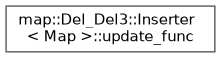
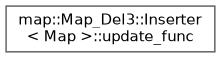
node "map::Del_Del3::Inserter < Map >::update_func": label "map::Del_Del3::Inserter < Map >::update_func" -> "map::Map_Del3::Inserter < Map >::update_func"
